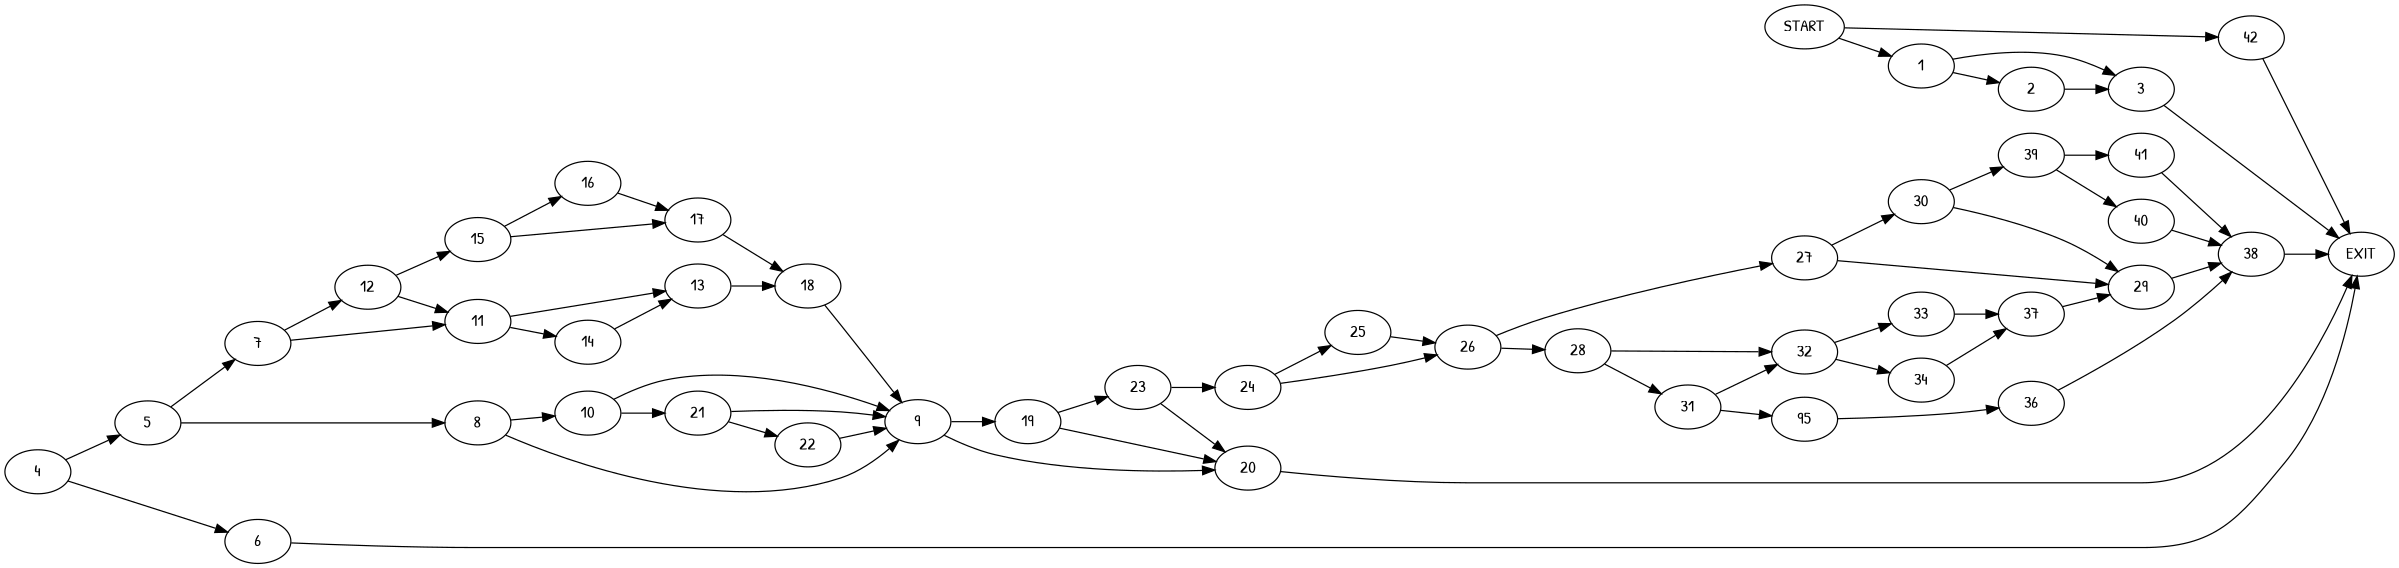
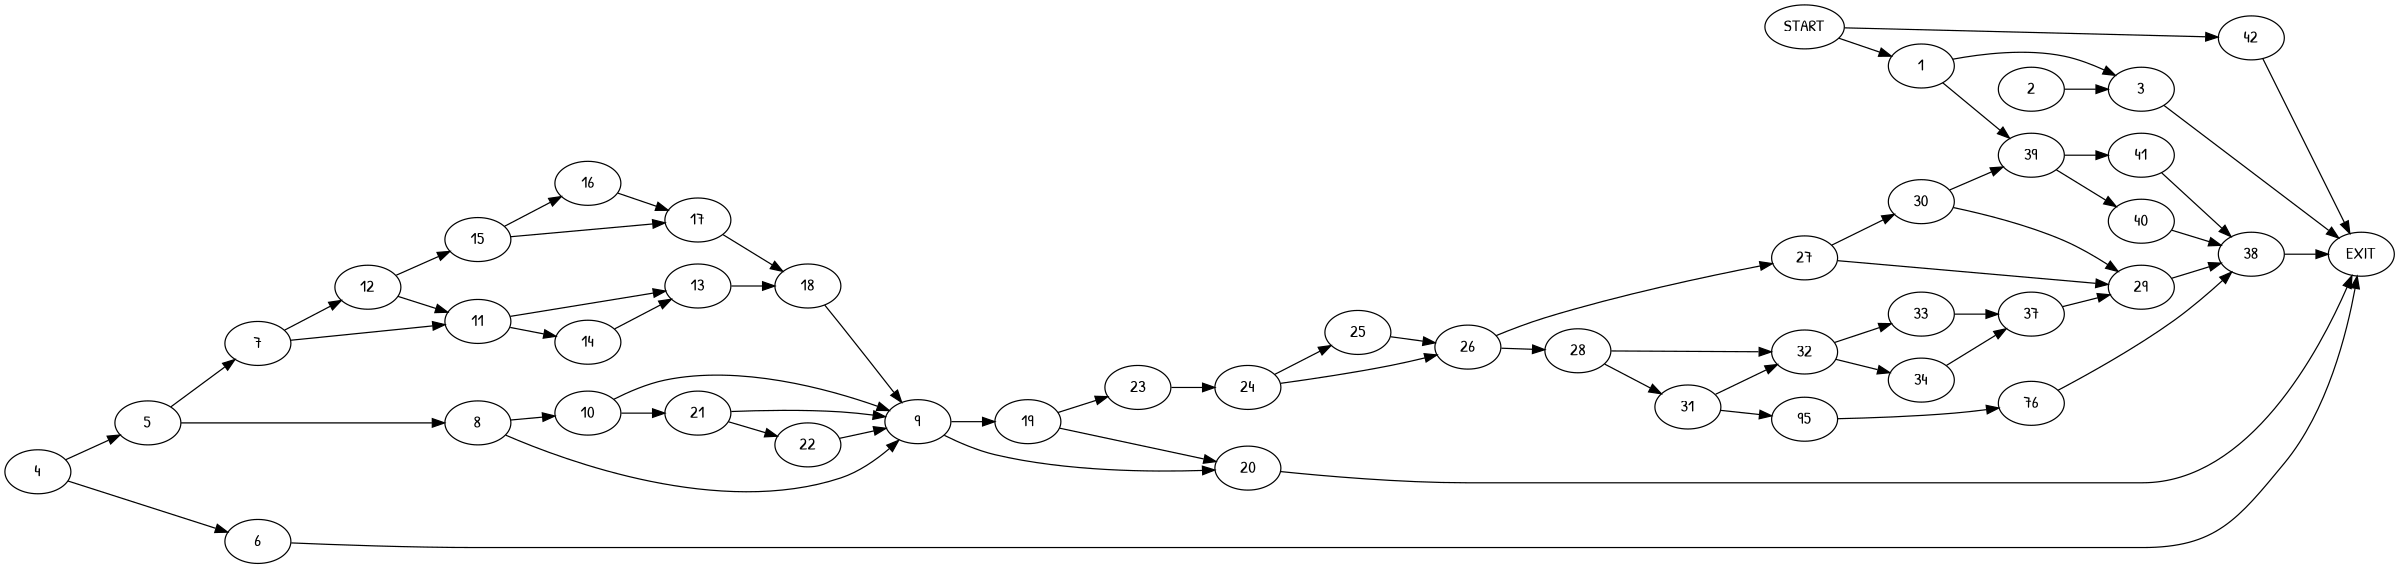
edge "1" -> "2": now "1" -> "39"
node "36": label "36" -> "76"
edge "23" -> "20": removed
